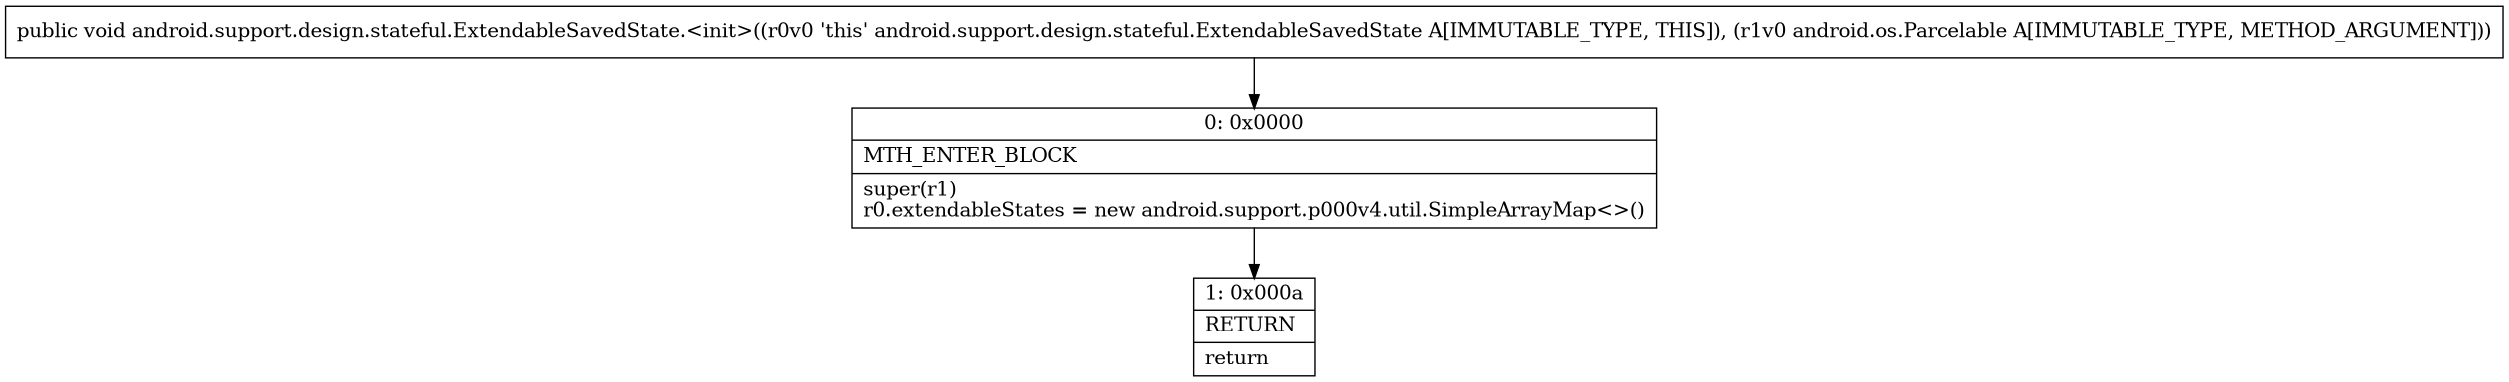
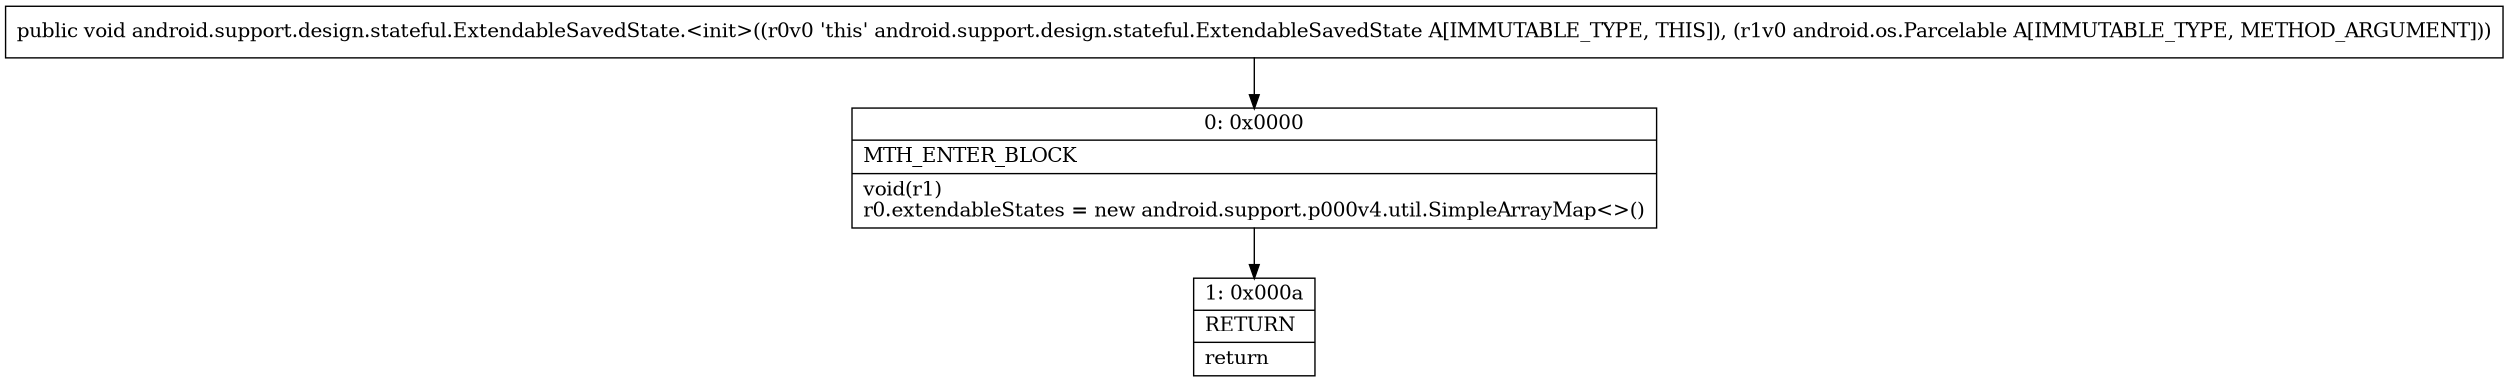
node "0: 0x0000": text "super(r1)" -> "void(r1)"
